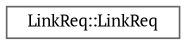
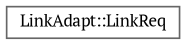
node "LinkReq::LinkReq": label "LinkReq::LinkReq" -> "LinkAdapt::LinkReq"
